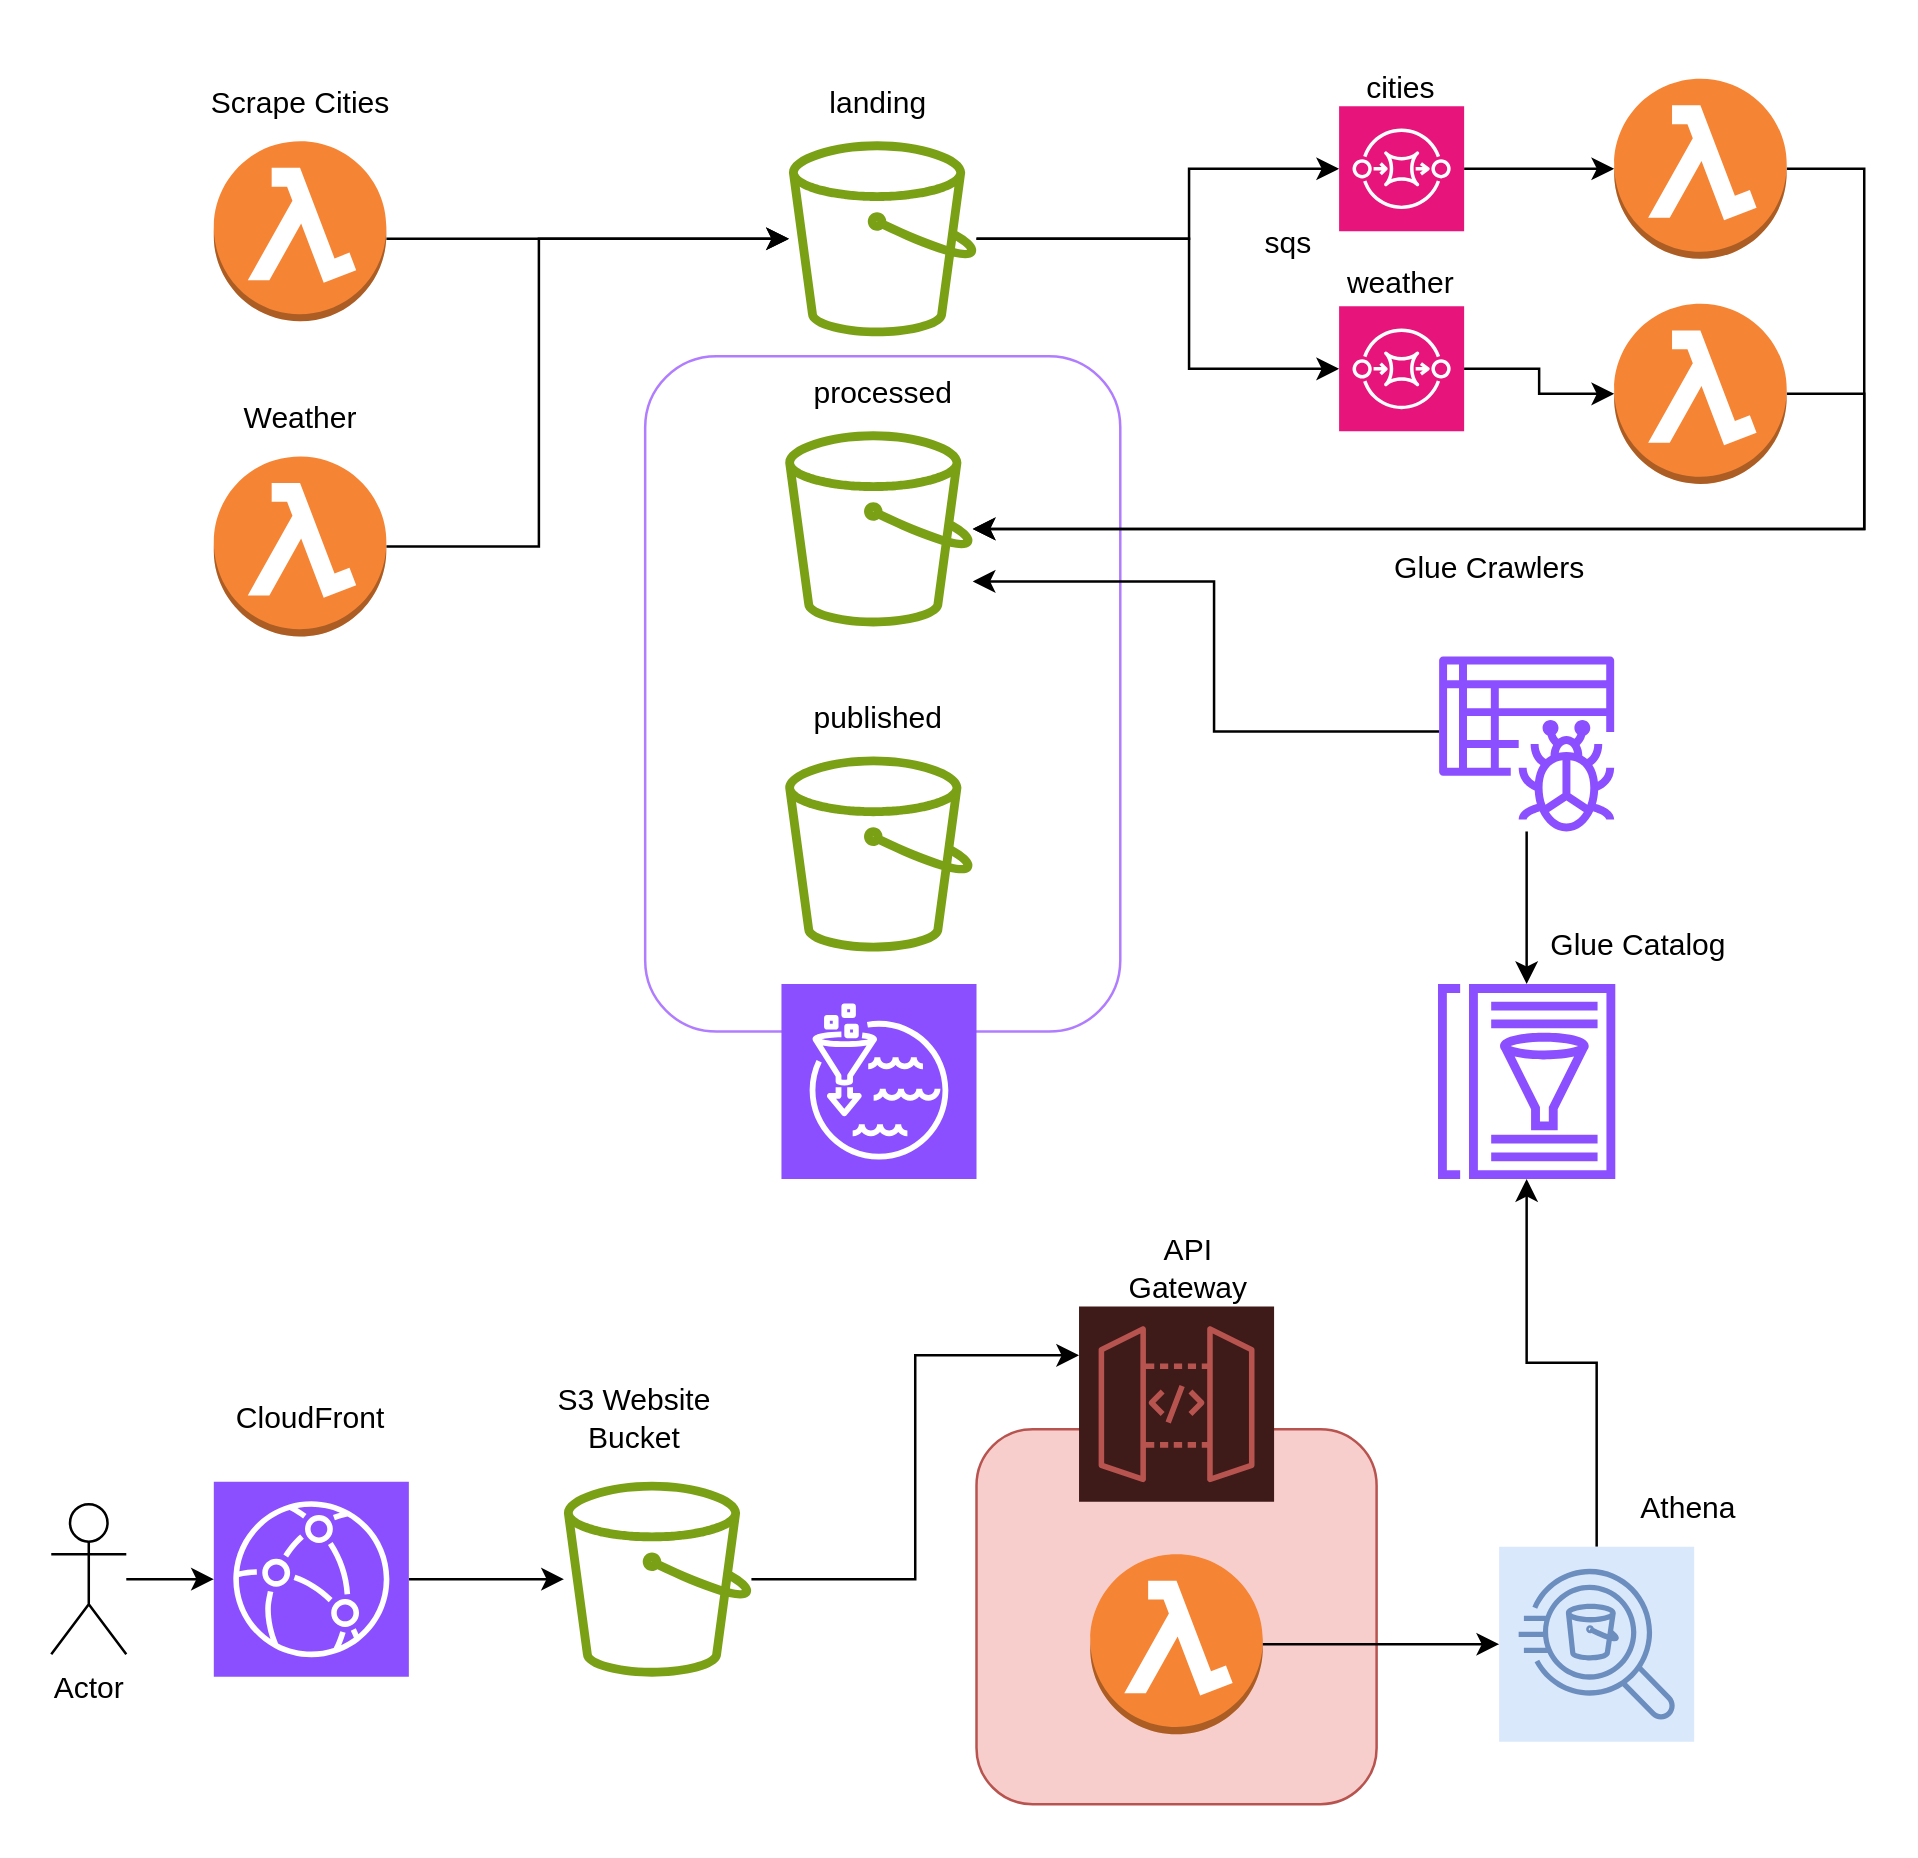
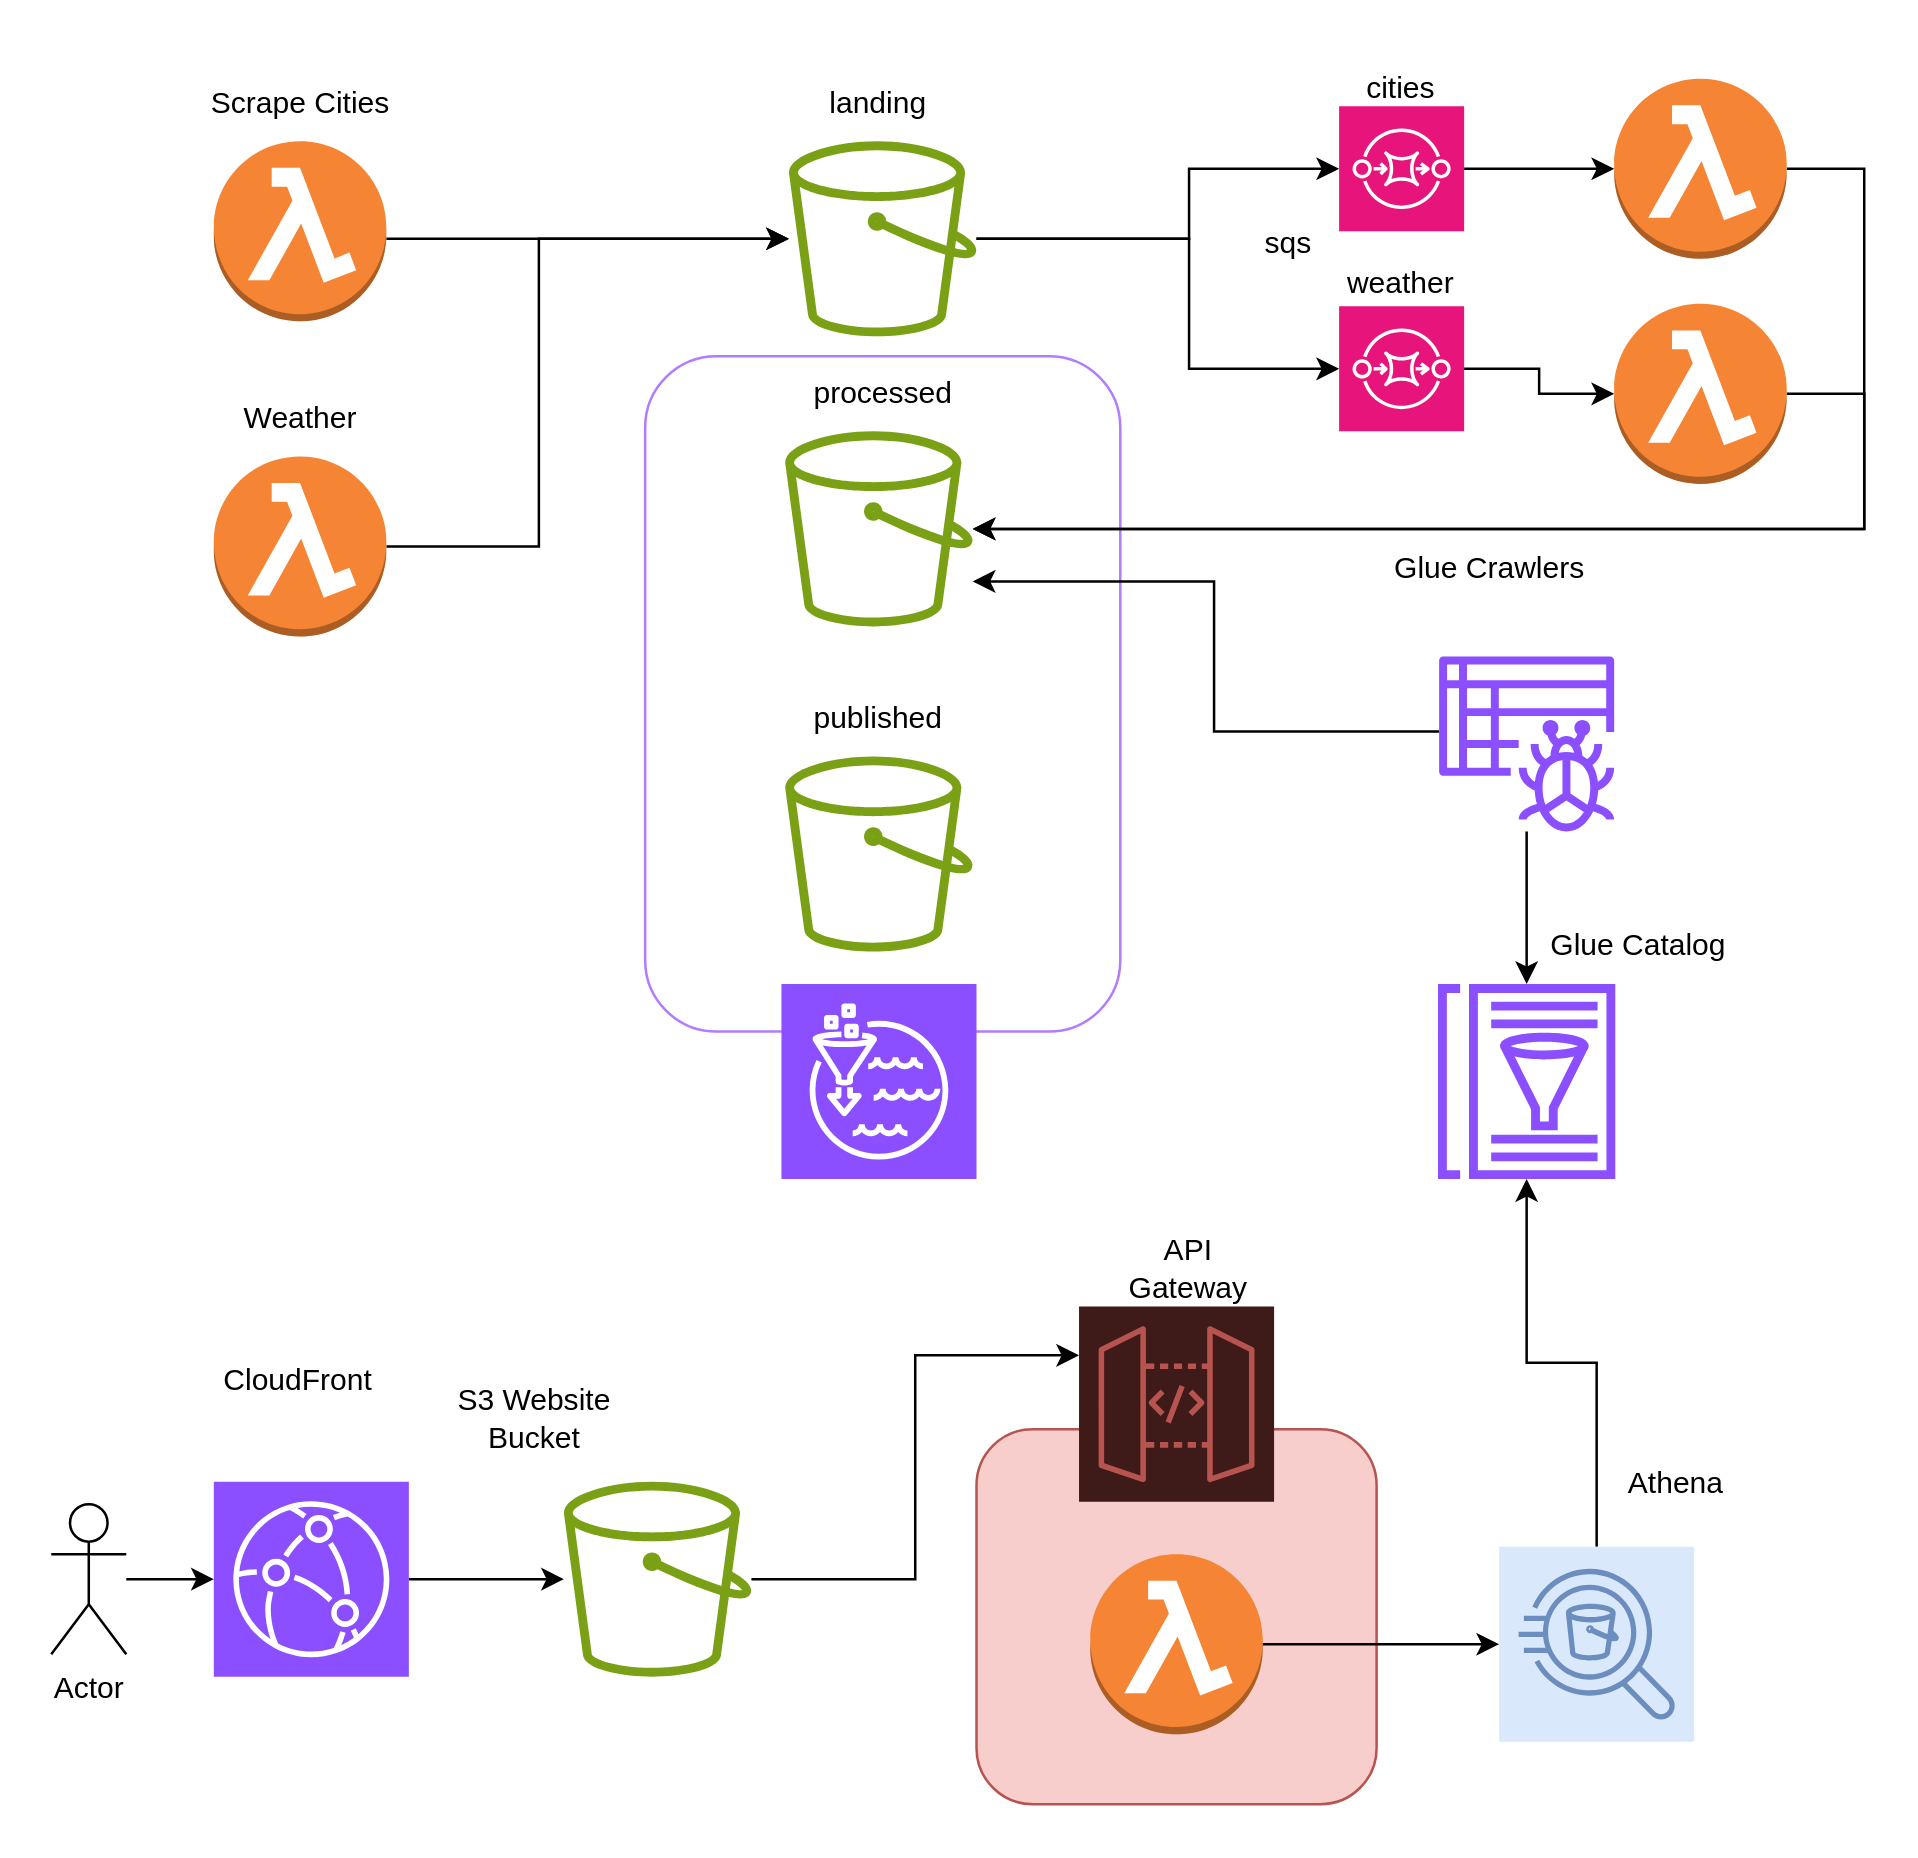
node "CloudFront": moved (311, 1419) -> (299, 1381)
node "S3 Website Bucket": moved (634, 1419) -> (534, 1419)
node "Athena": moved (1689, 1509) -> (1676, 1484)
